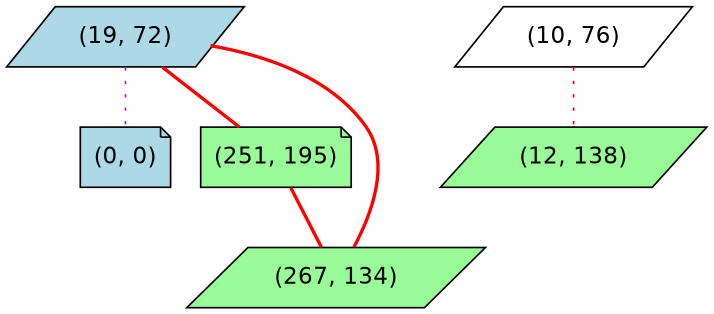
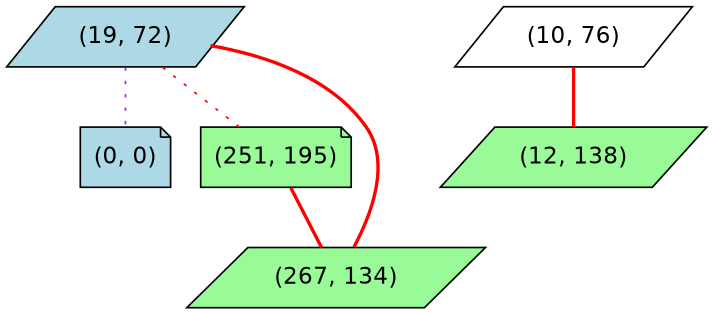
edge "(19, 72)" -- "(251, 195)": style bold -> dotted
edge "(10, 76)" -- "(12, 138)": style dotted -> bold
